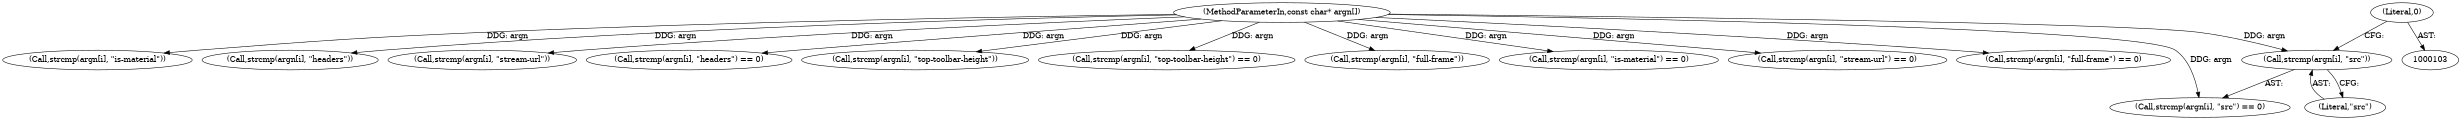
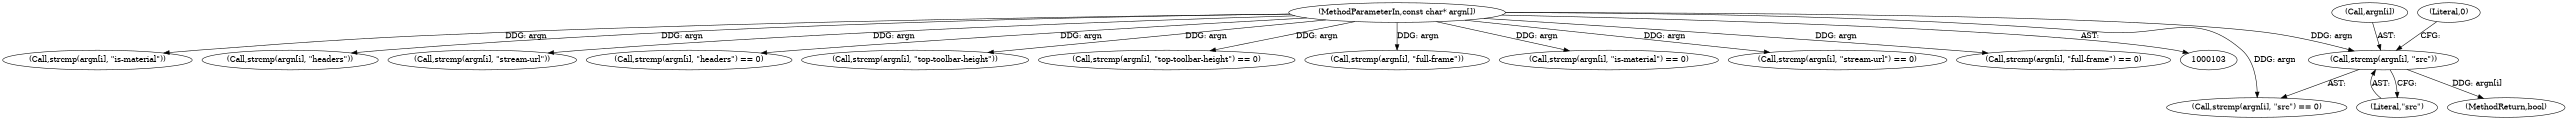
node "(Call,argn[i])": added
edge "(Literal,0)" -> "1000103": now "(MethodParameterIn,const char* argn[])" -> "1000103"
node "(MethodReturn,bool)": added
